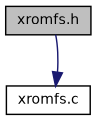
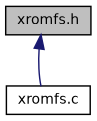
edge "xromfs.h" -> "xromfs.c": reversed
